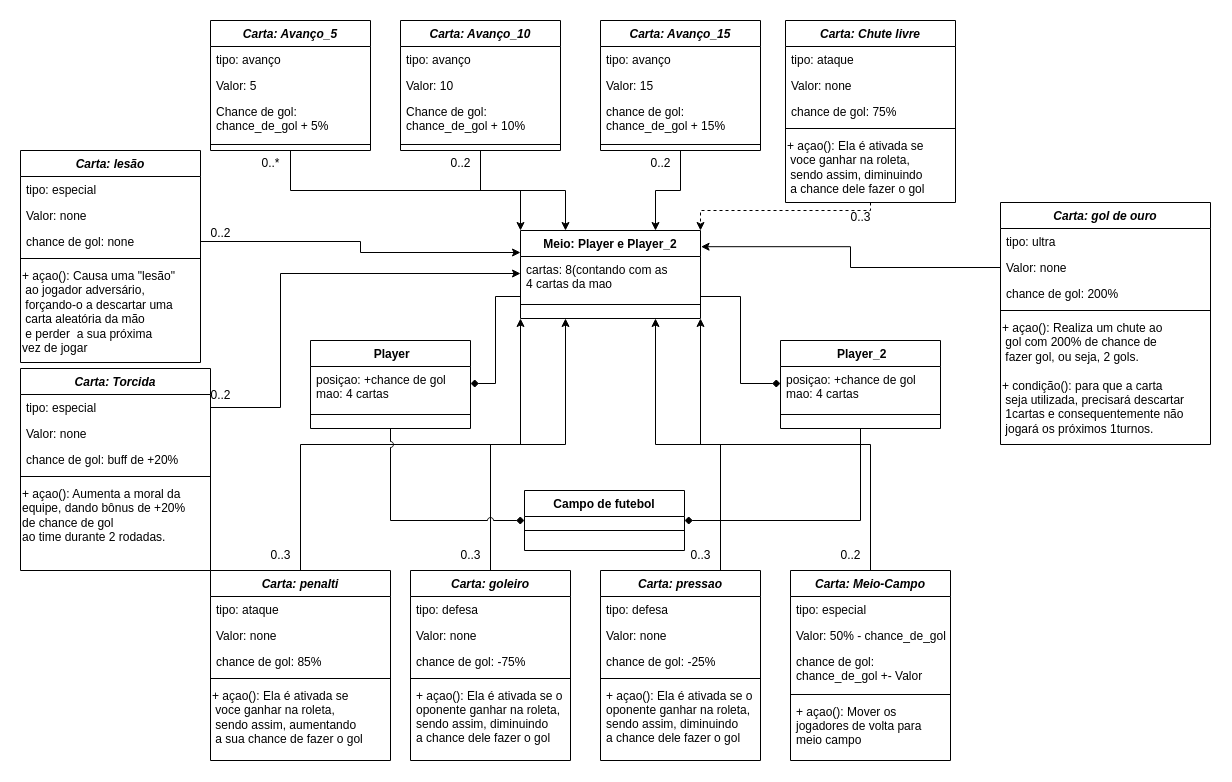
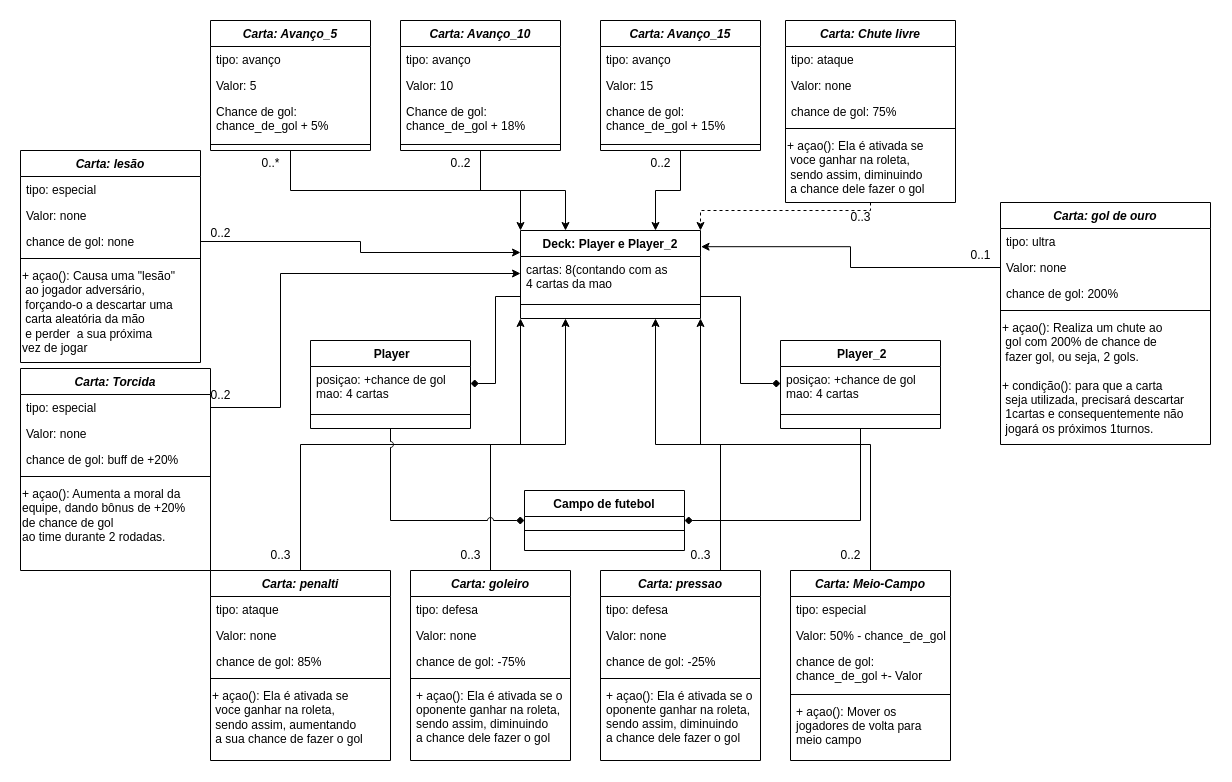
node "Chance de gol: chance_de_gol + 10%": label "Chance de gol: chance_de_gol + 10%" -> "Chance de gol: chance_de_gol + 18%"
node "Meio: Player e Player_2": label "Meio: Player e Player_2" -> "Deck: Player e Player_2"
node "0..1": added
